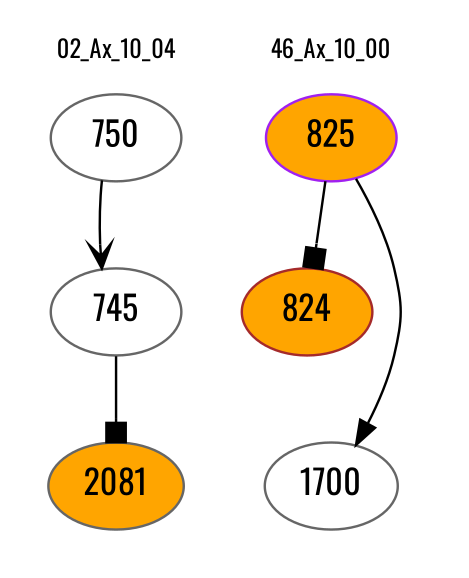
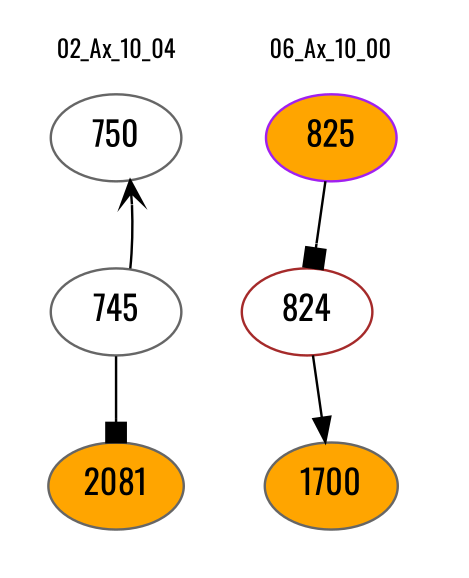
cluster "46_Ax_10_00": label "46_Ax_10_00" -> "06_Ax_10_00"
edge "750" -> "745": reversed
edge "825" -> "1700": now "824" -> "1700"
node "824": fillcolor orange -> white
node "1700": fillcolor white -> orange
